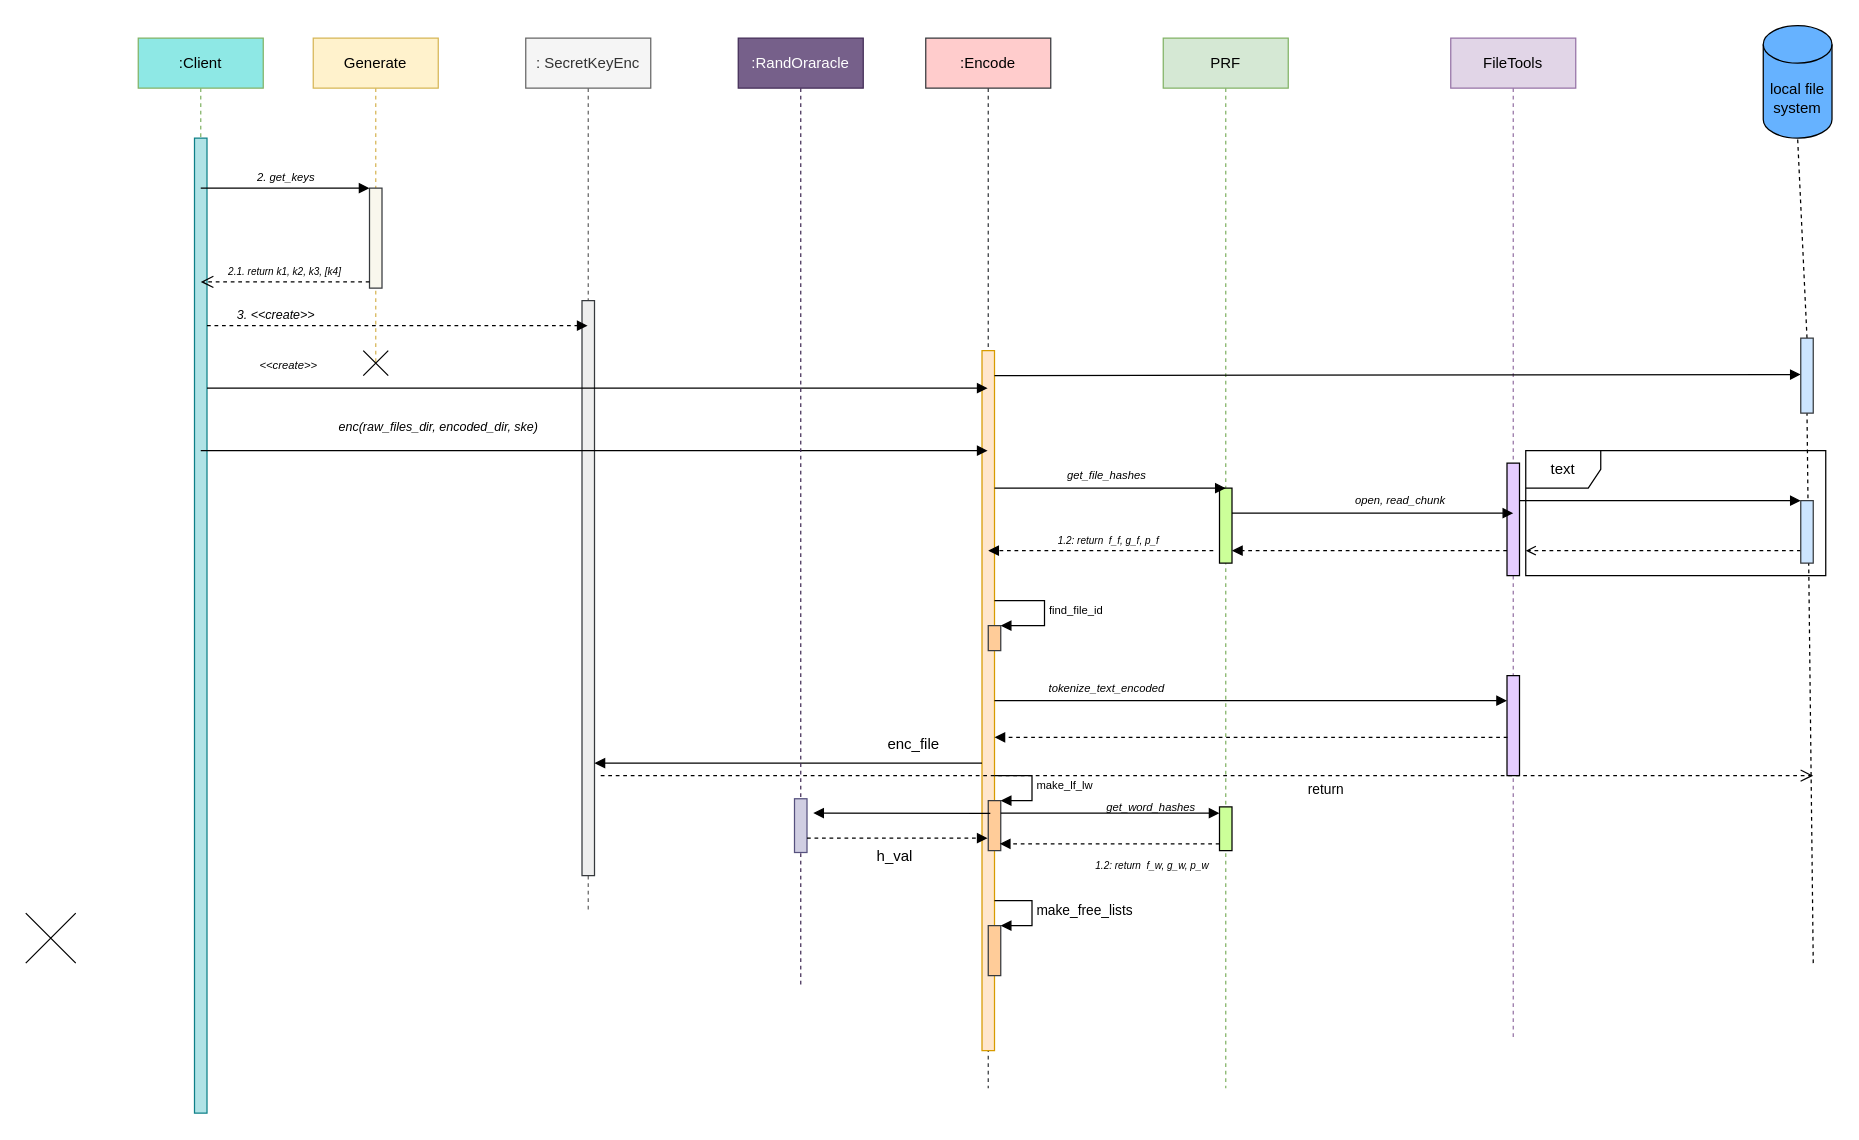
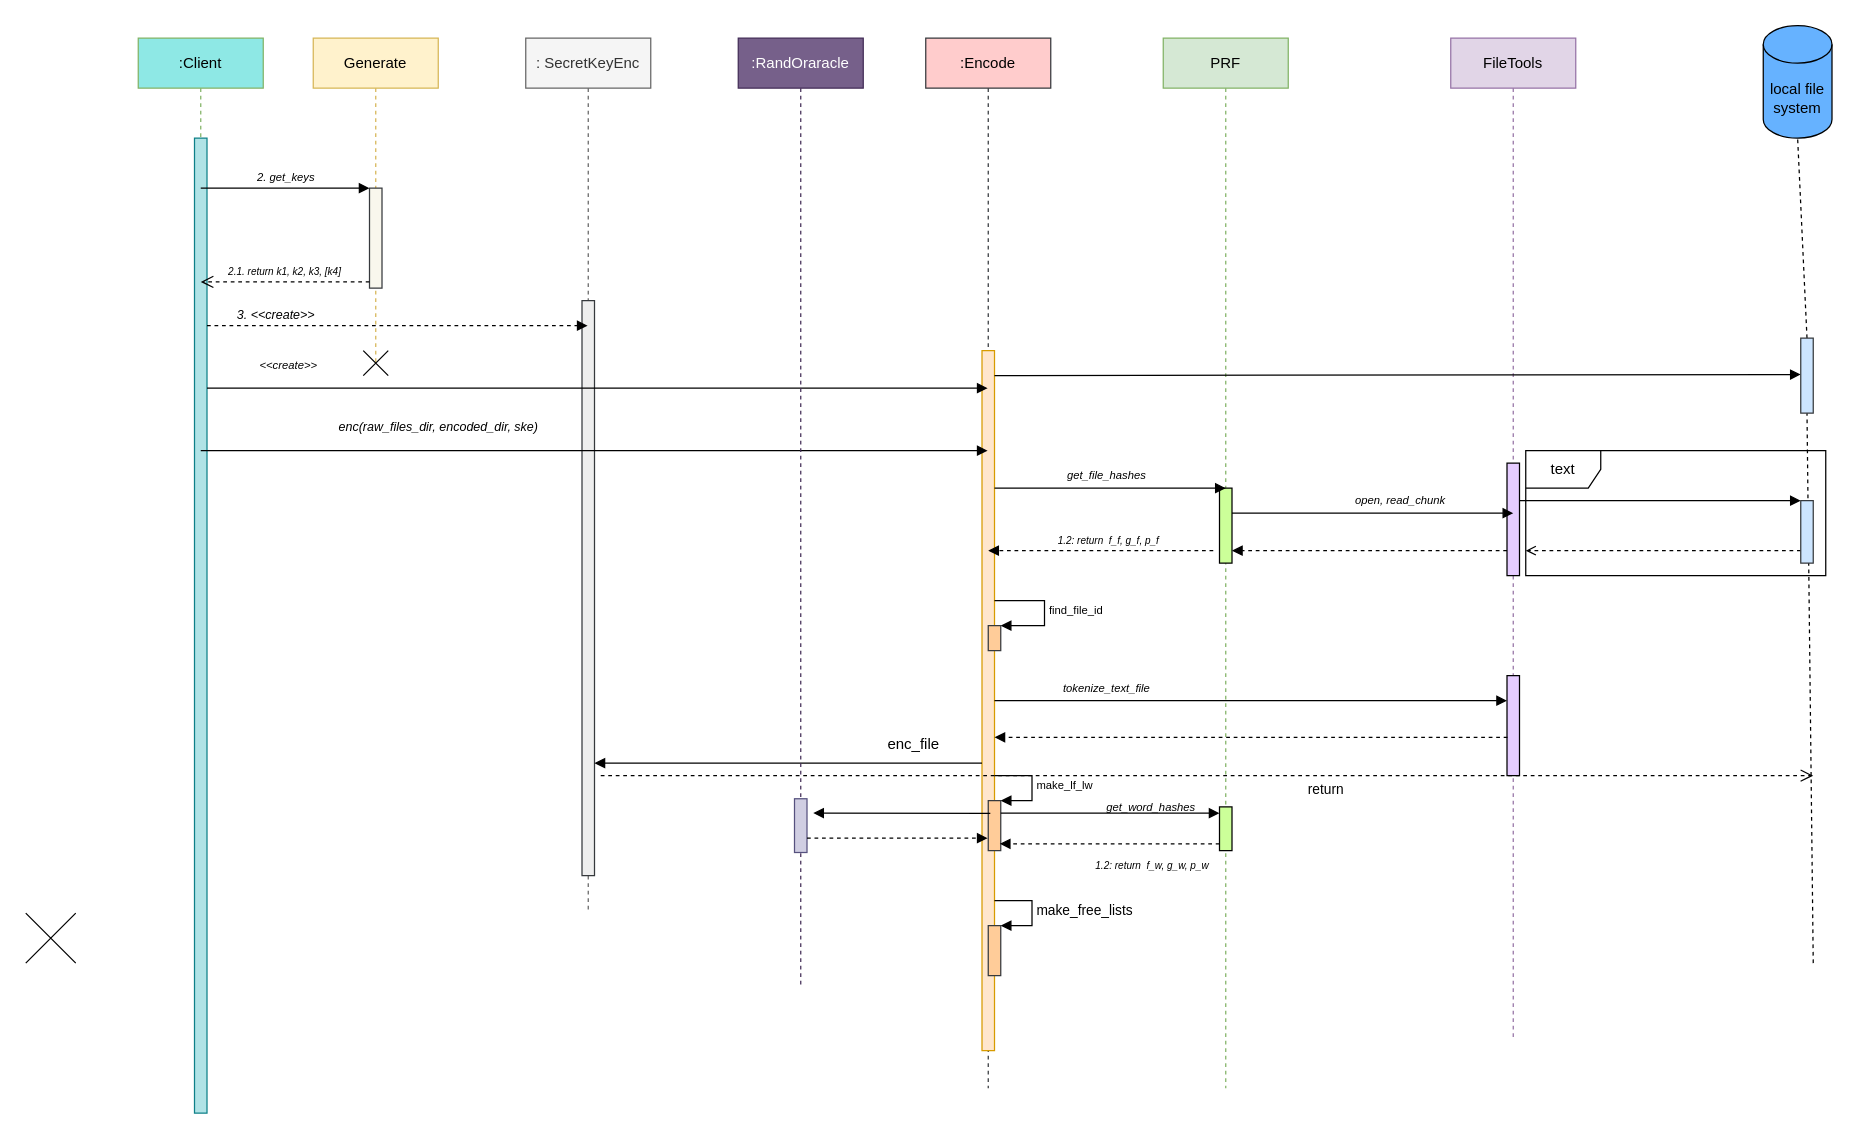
node "tokenize_text_encoded": label "tokenize_text_encoded" -> "tokenize_text_file"
node "h_val": removed
